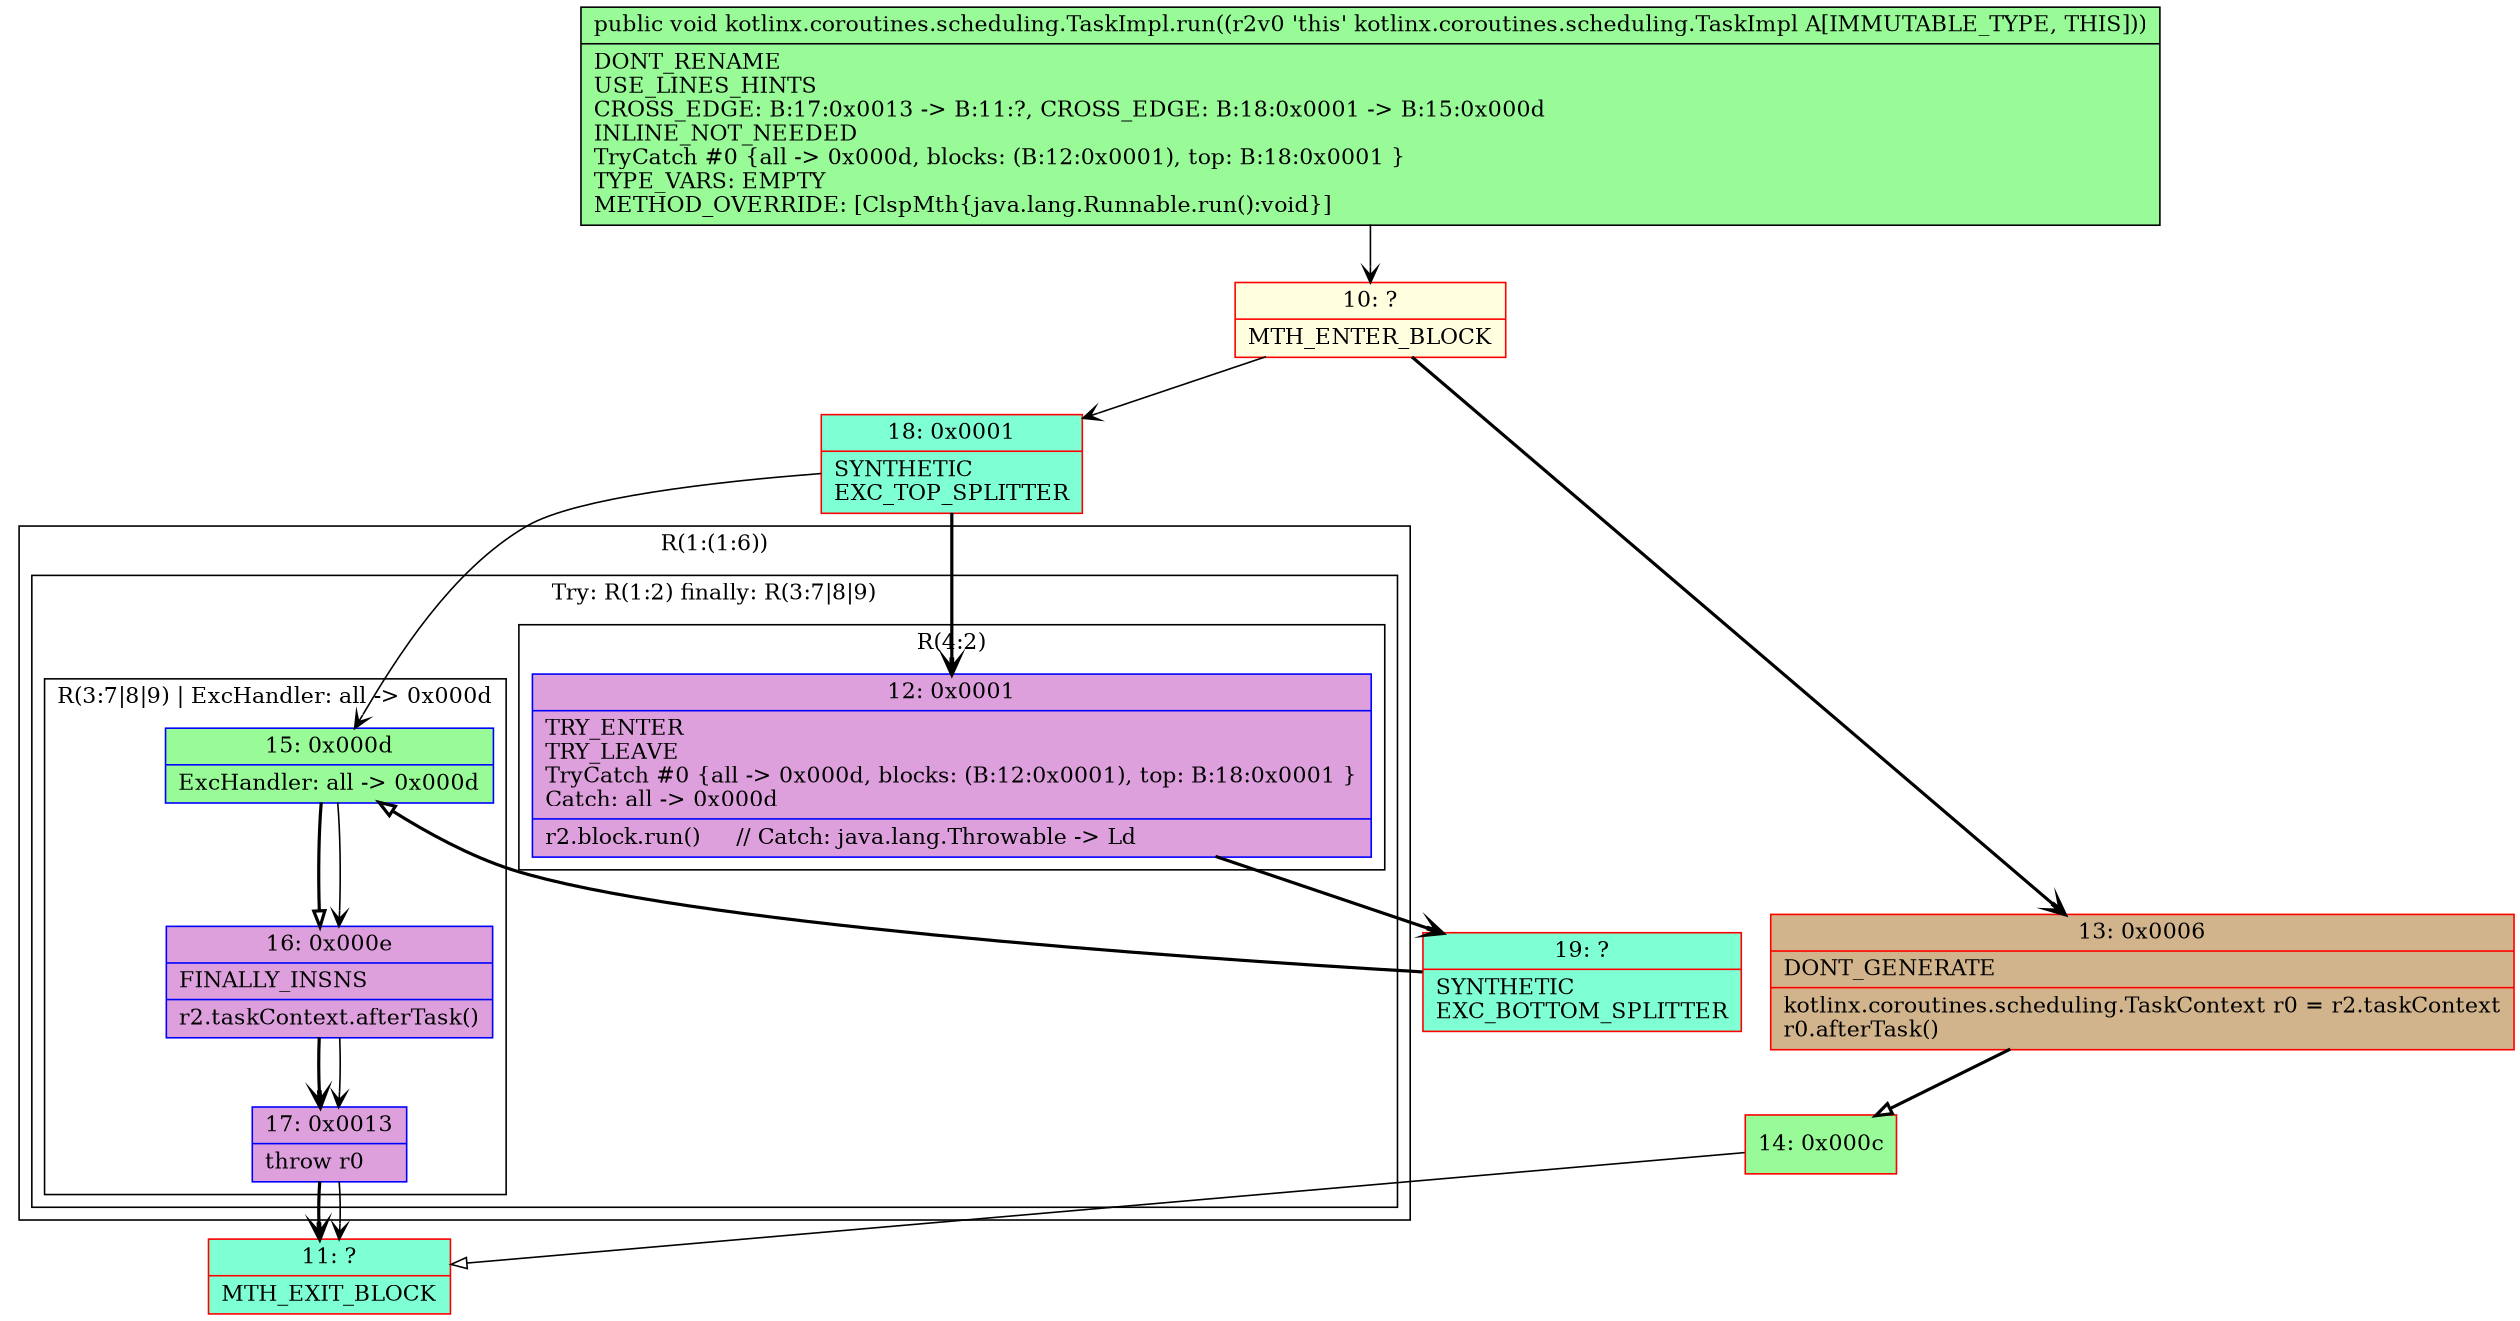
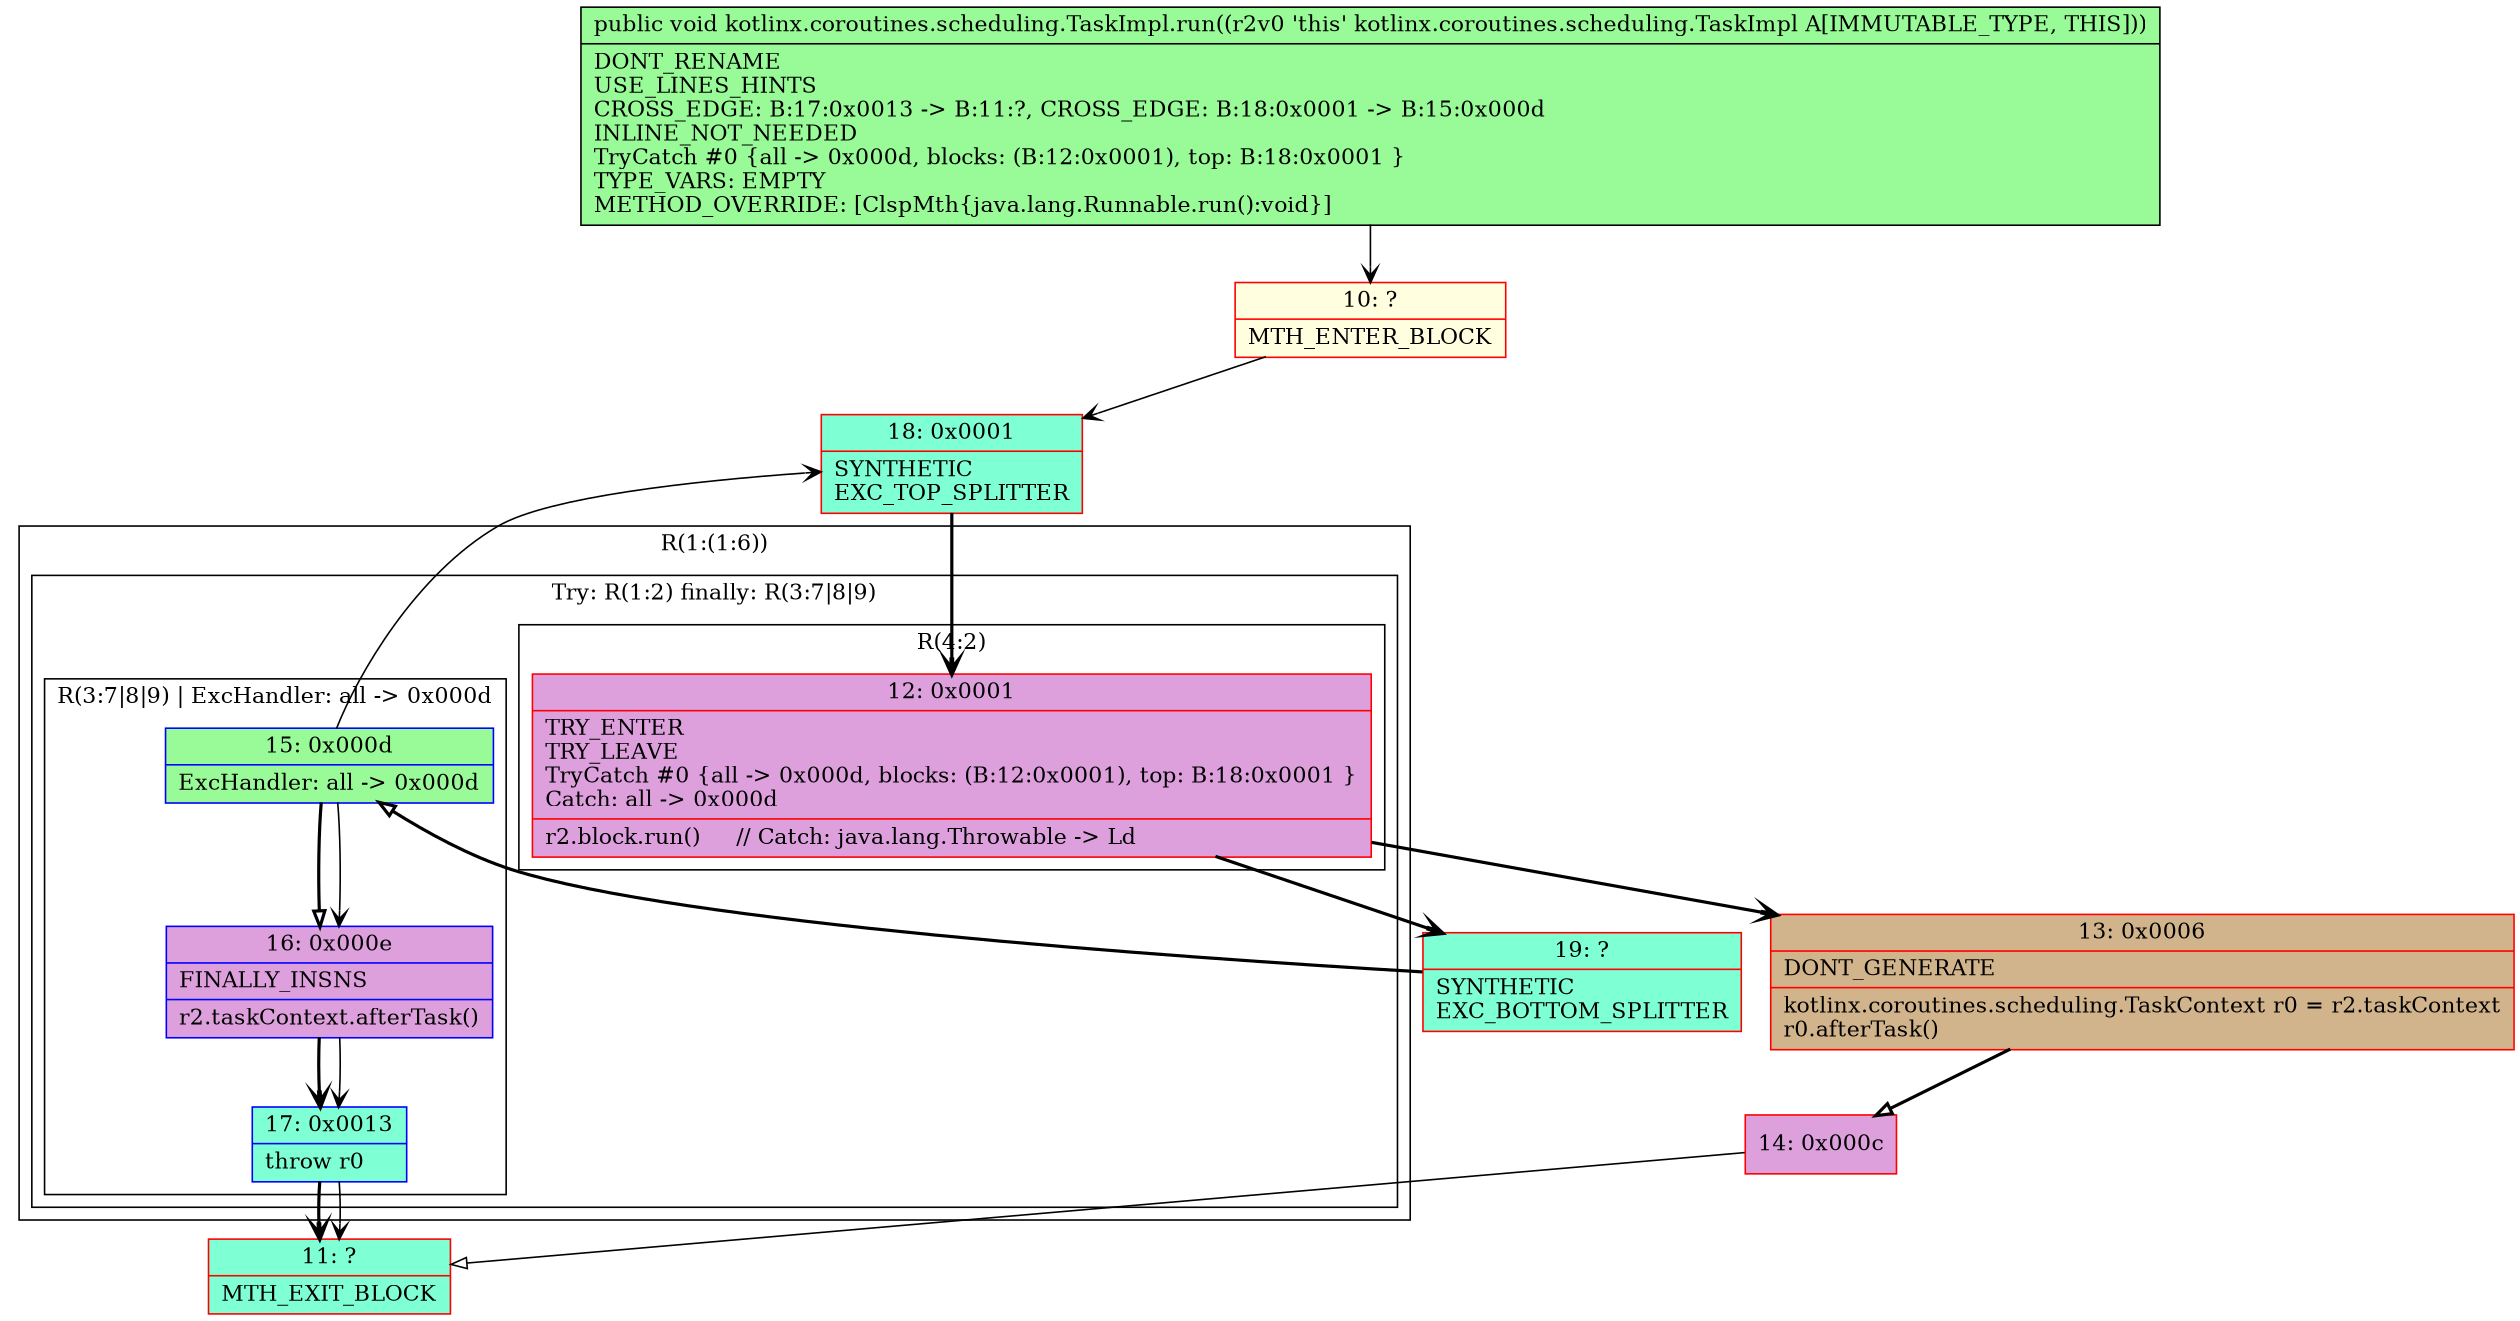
edge "18: 0x0001" -> "15: 0x000d": reversed
edge "10: ?" -> "13: 0x0006": now "12: 0x0001" -> "13: 0x0006"
node "12: 0x0001": color blue -> red
node "17: 0x0013": fillcolor plum -> aquamarine
node "14: 0x000c": fillcolor palegreen -> plum
